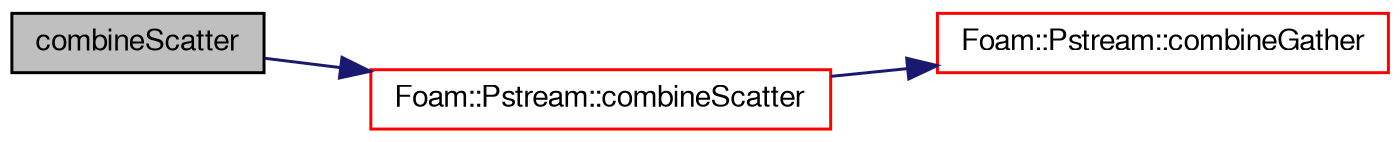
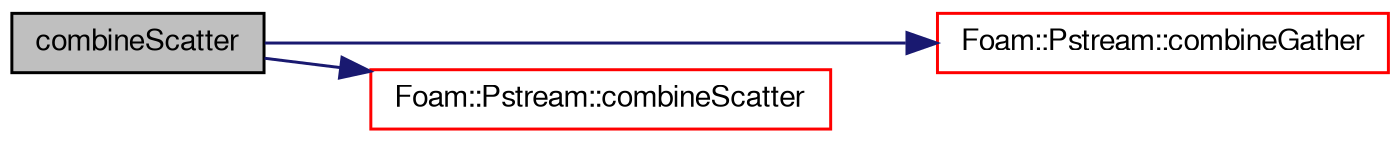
edge "Foam::Pstream::combineScatter" -> "Foam::Pstream::combineGather": now "combineScatter" -> "Foam::Pstream::combineGather"
